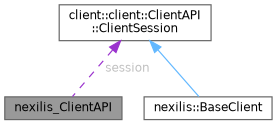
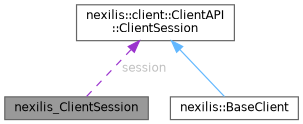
node "client::client::ClientAPI ::ClientSession": label "client::client::ClientAPI ::ClientSession" -> "nexilis::client::ClientAPI ::ClientSession"
node "nexilis_ClientAPI": label "nexilis_ClientAPI" -> "nexilis_ClientSession"
